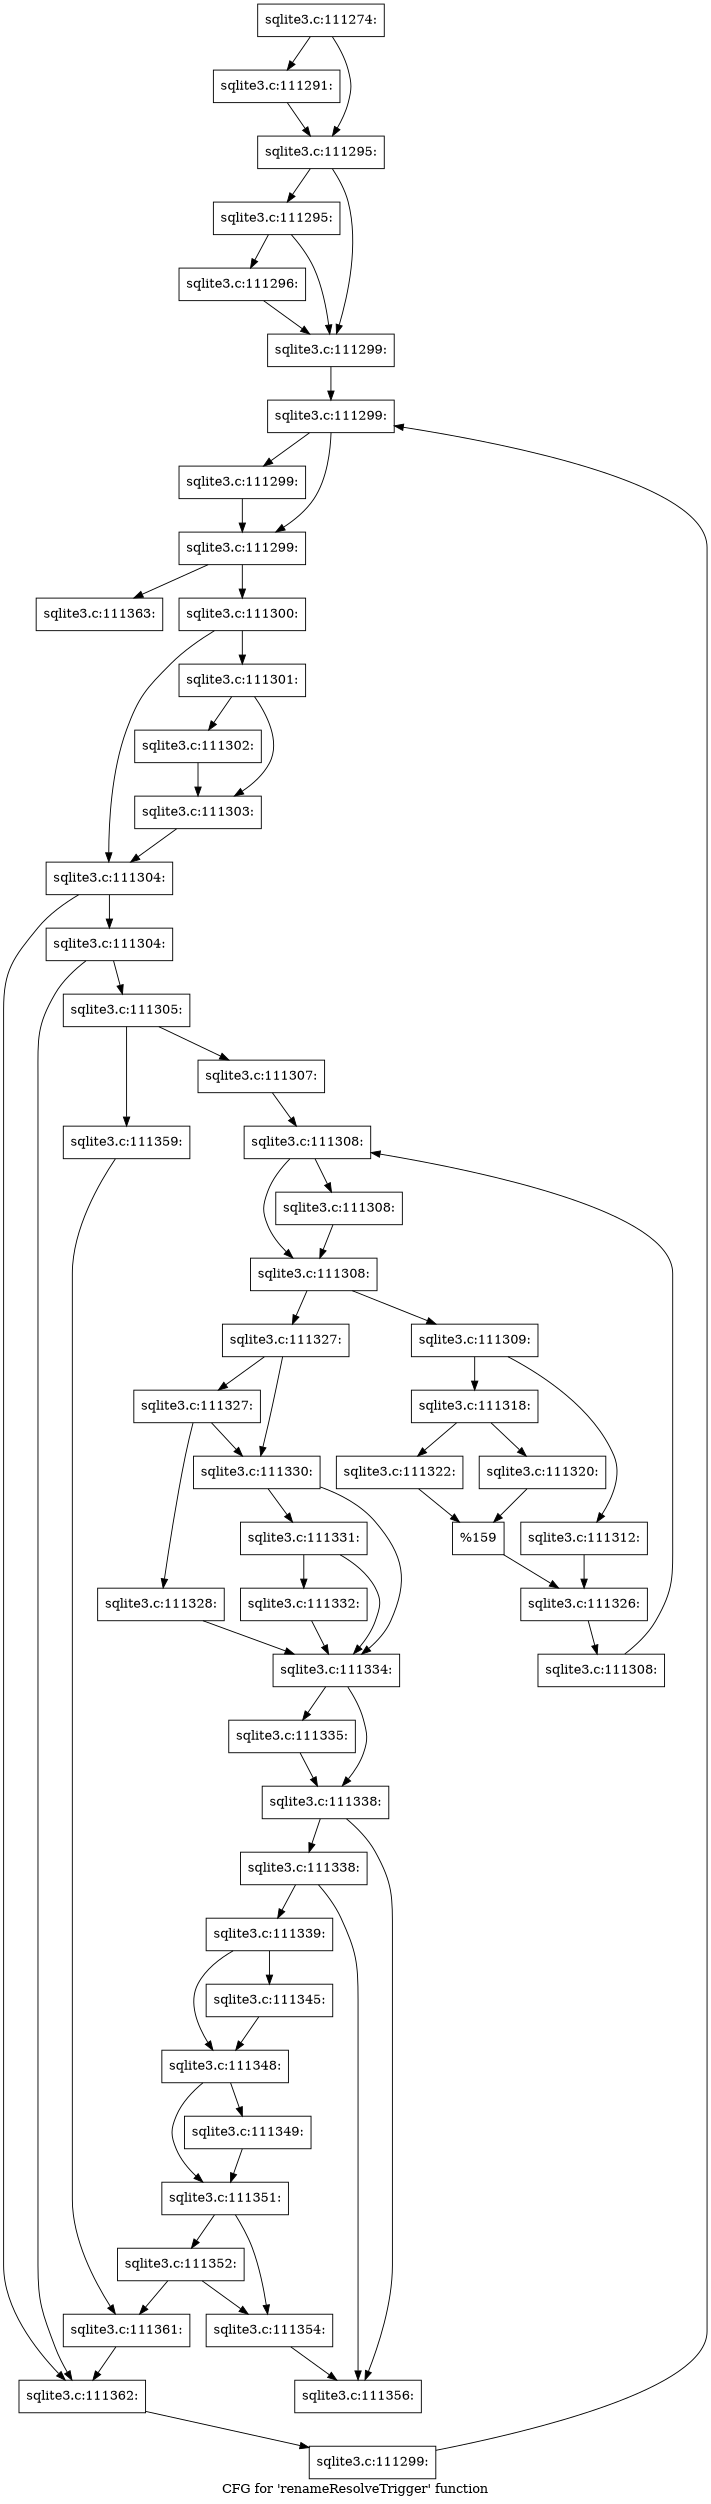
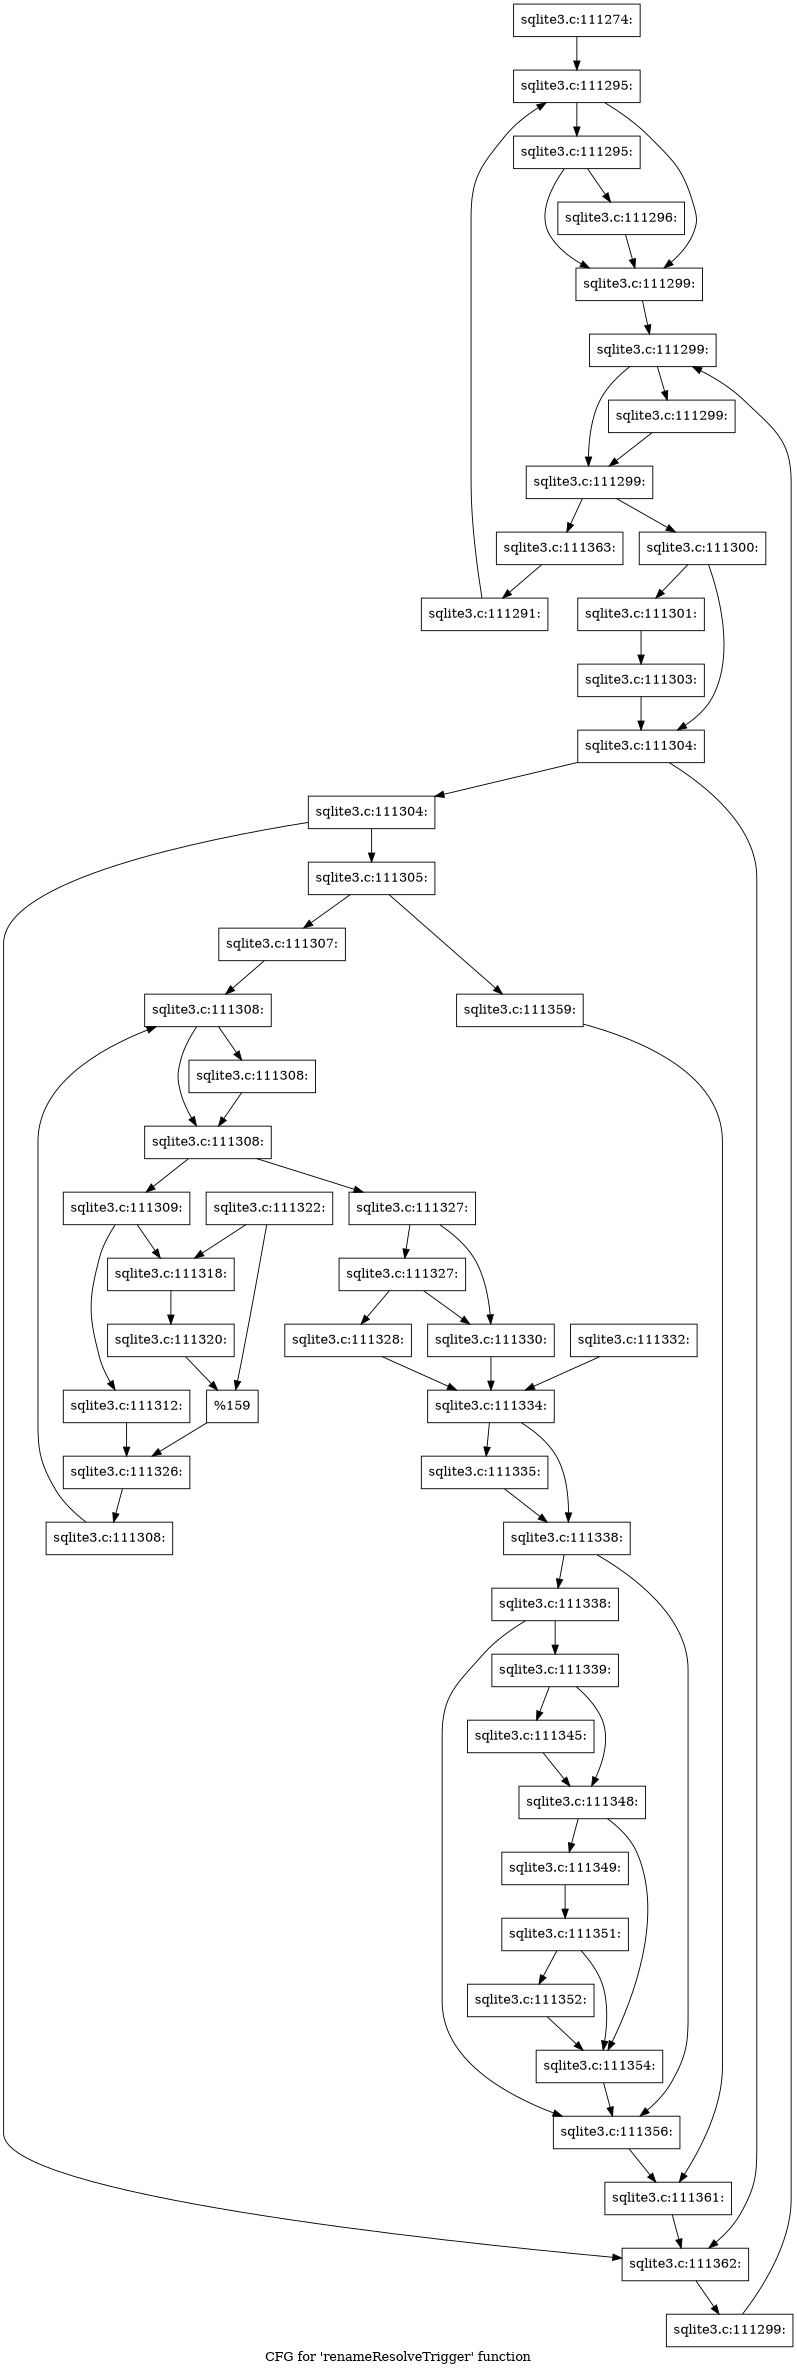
edge "sqlite3.c:111274:" -> "sqlite3.c:111291:": now "sqlite3.c:111363:" -> "sqlite3.c:111291:"
node "sqlite3.c:111302:": removed
edge "sqlite3.c:111318:" -> "sqlite3.c:111322:": reversed
node "sqlite3.c:111331:": removed
edge "sqlite3.c:111348:" -> "sqlite3.c:111351:": now "sqlite3.c:111348:" -> "sqlite3.c:111354:"
edge "sqlite3.c:111352:" -> "sqlite3.c:111361:": now "sqlite3.c:111356:" -> "sqlite3.c:111361:"
